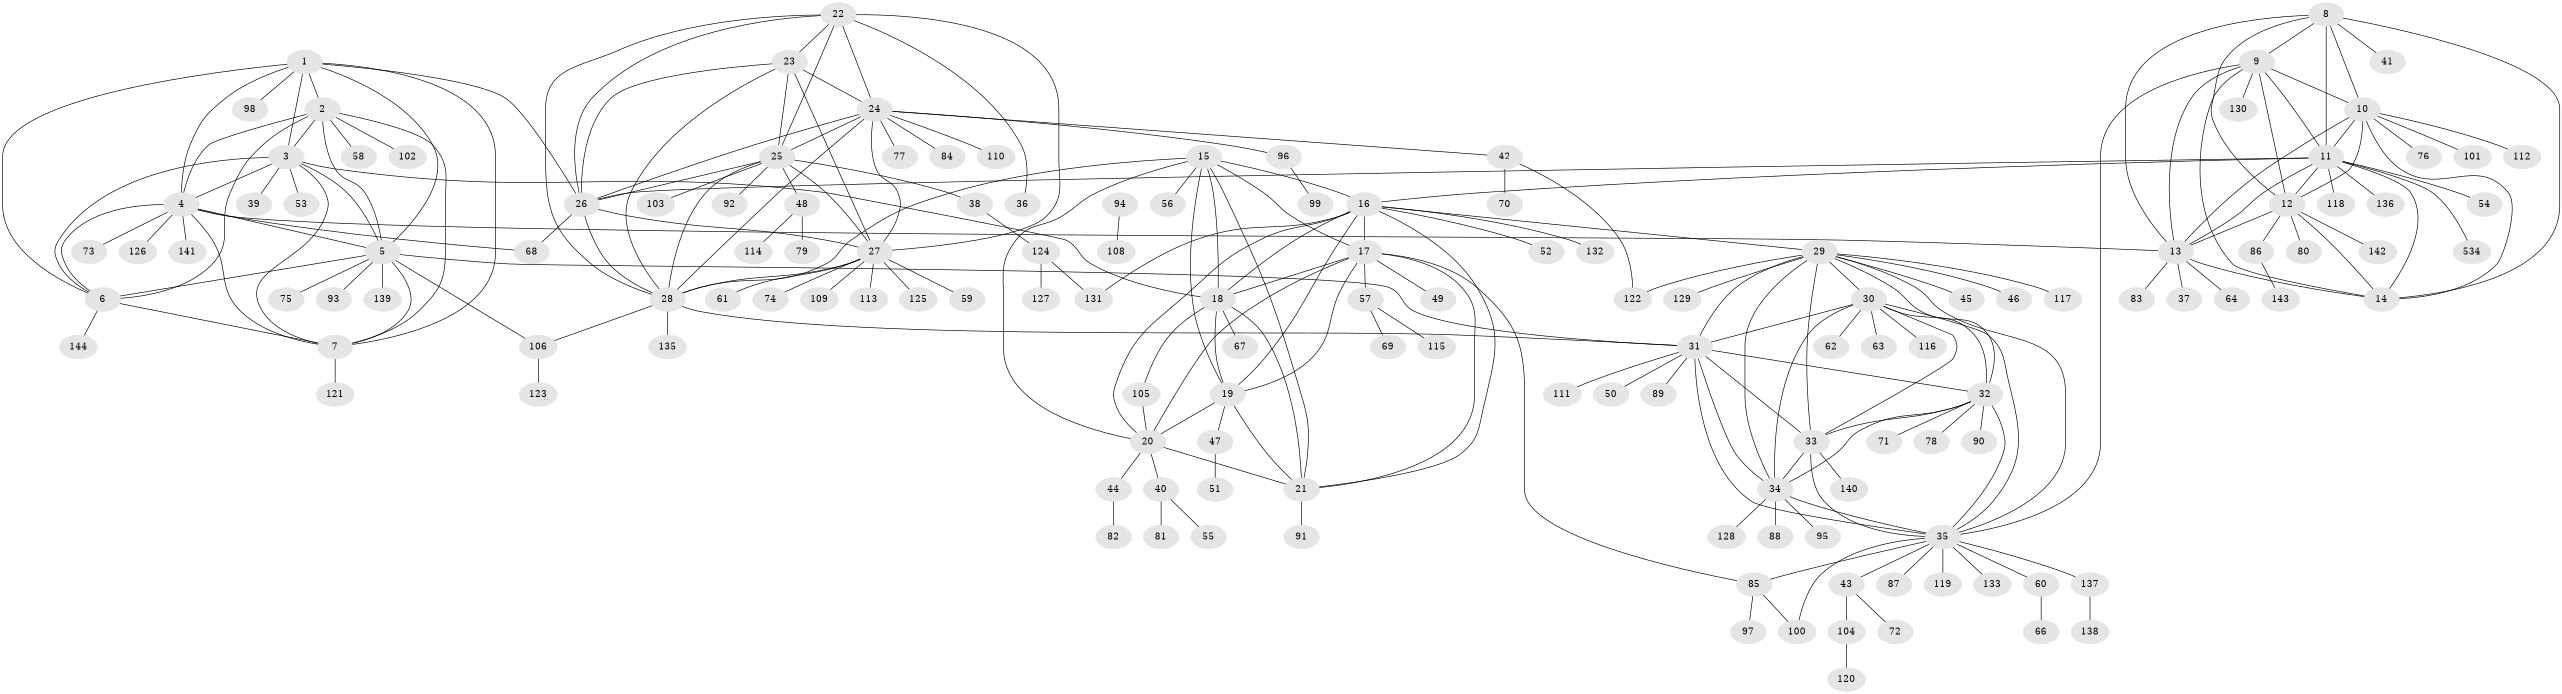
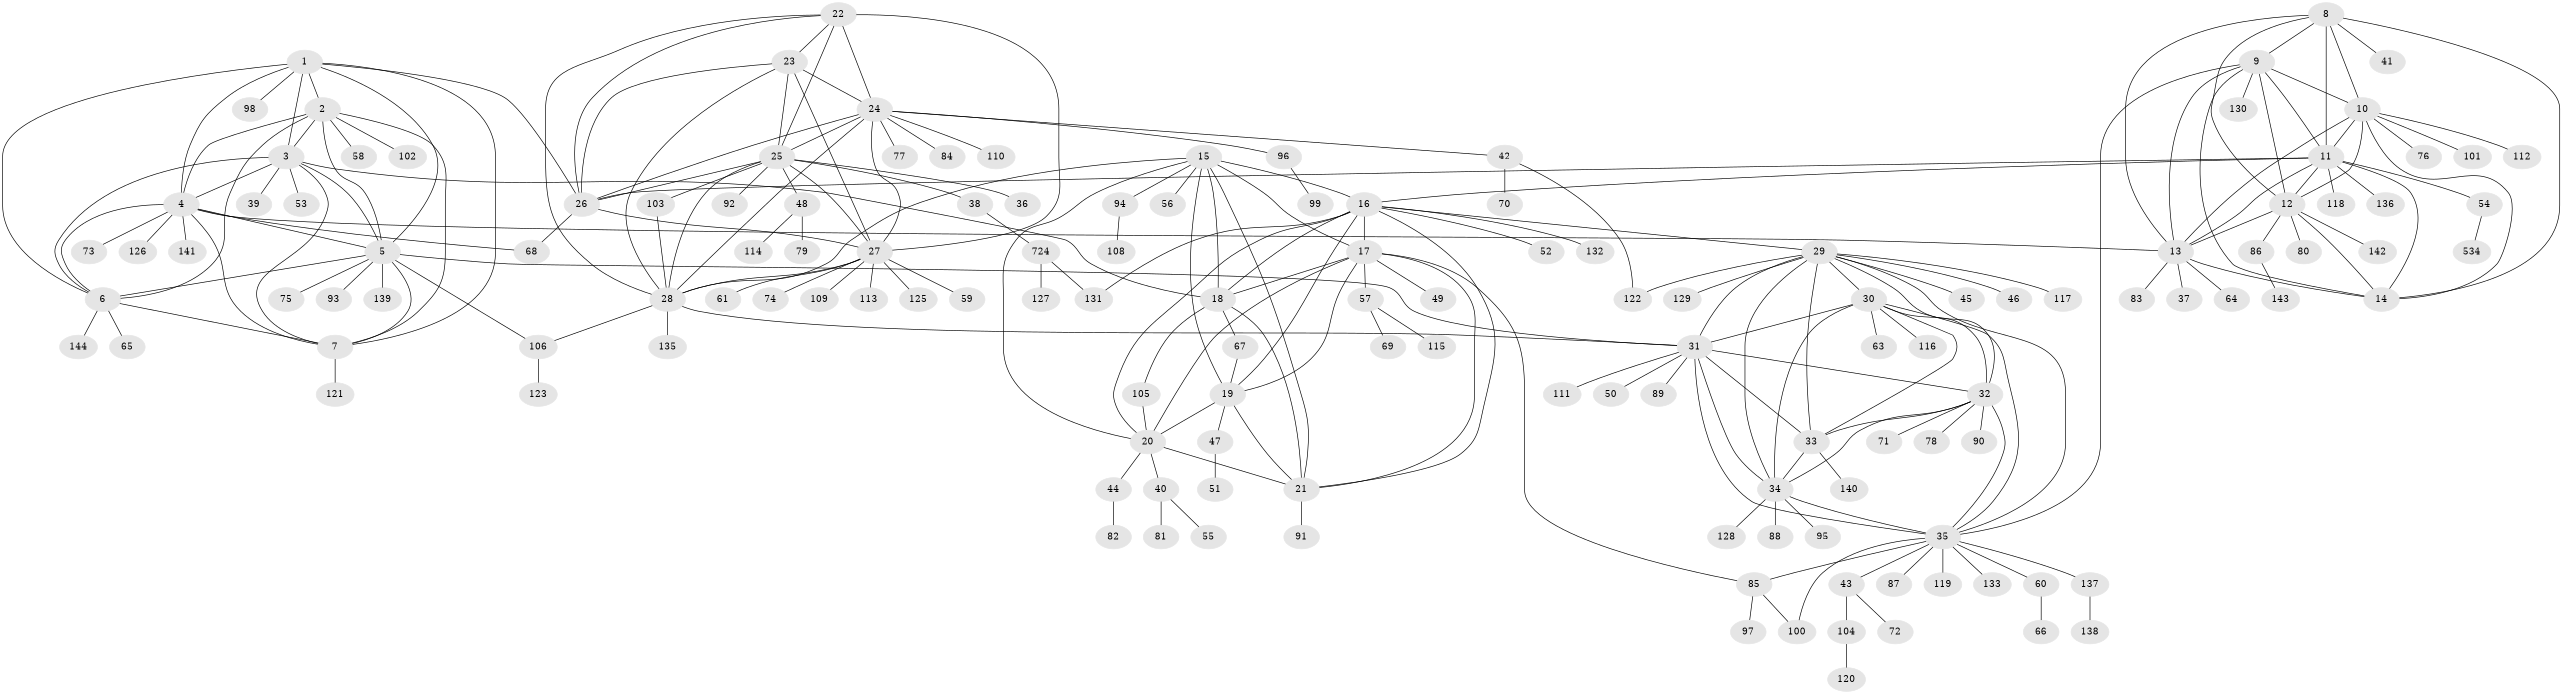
edge "22" -- "36": now "25" -- "36"
edge "15" -- "94": added
edge "11" -- "534": now "54" -- "534"
node "124": label "124" -> "724"
edge "26" -- "28": now "103" -- "28"
node "65": added
node "62": removed
edge "18" -- "19": now "67" -- "19"
edge "33" -- "35": removed
